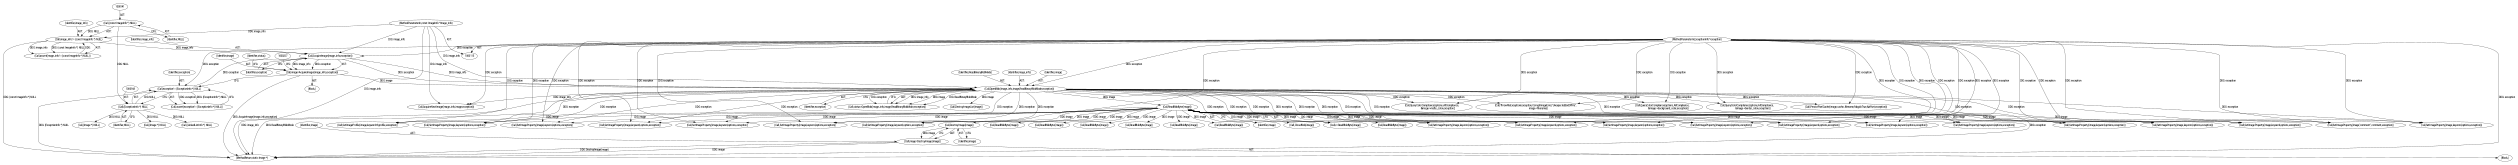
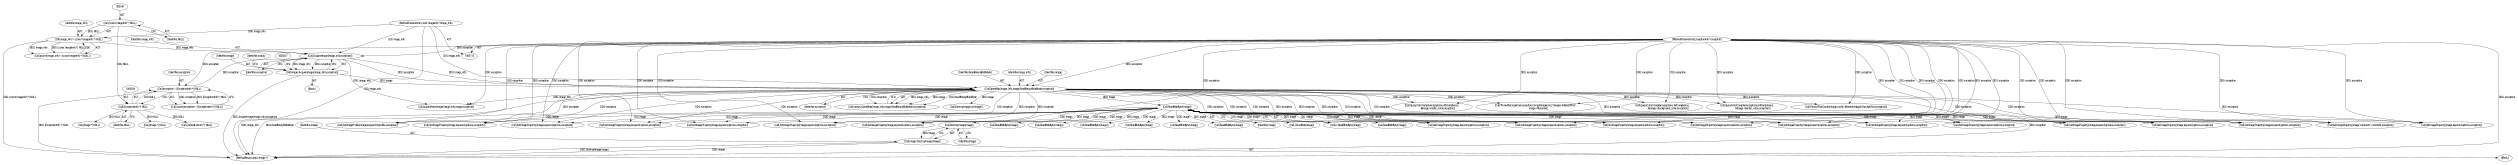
edge "(MethodParameterIn,const ImageInfo *image_info)" -> "(Call,AcquireNextImage(image_info,image,exception))": now "(Call,AcquireImage(image_info,exception))" -> "(Call,AcquireNextImage(image_info,image,exception))"
edge "(Call,image=AcquireImage(image_info,exception))" -> "(Call,exception != (ExceptionInfo *) NULL)": now "(Call,image=AcquireImage(image_info,exception))" -> "(Call,AcquireImage(image_info,exception))"
